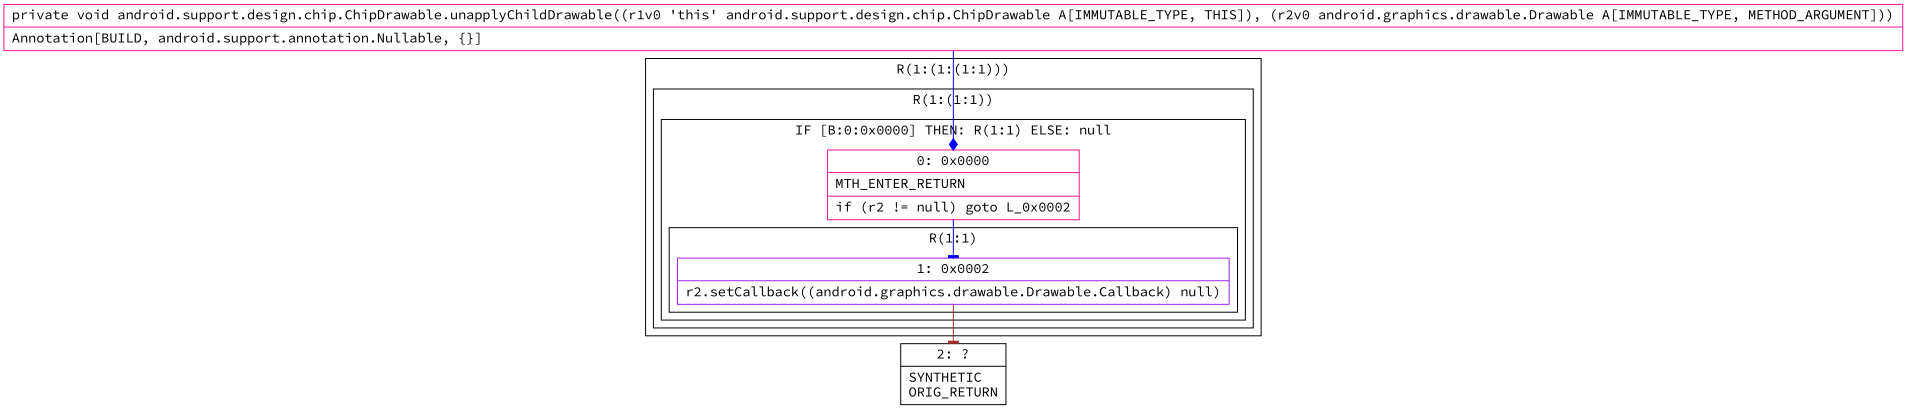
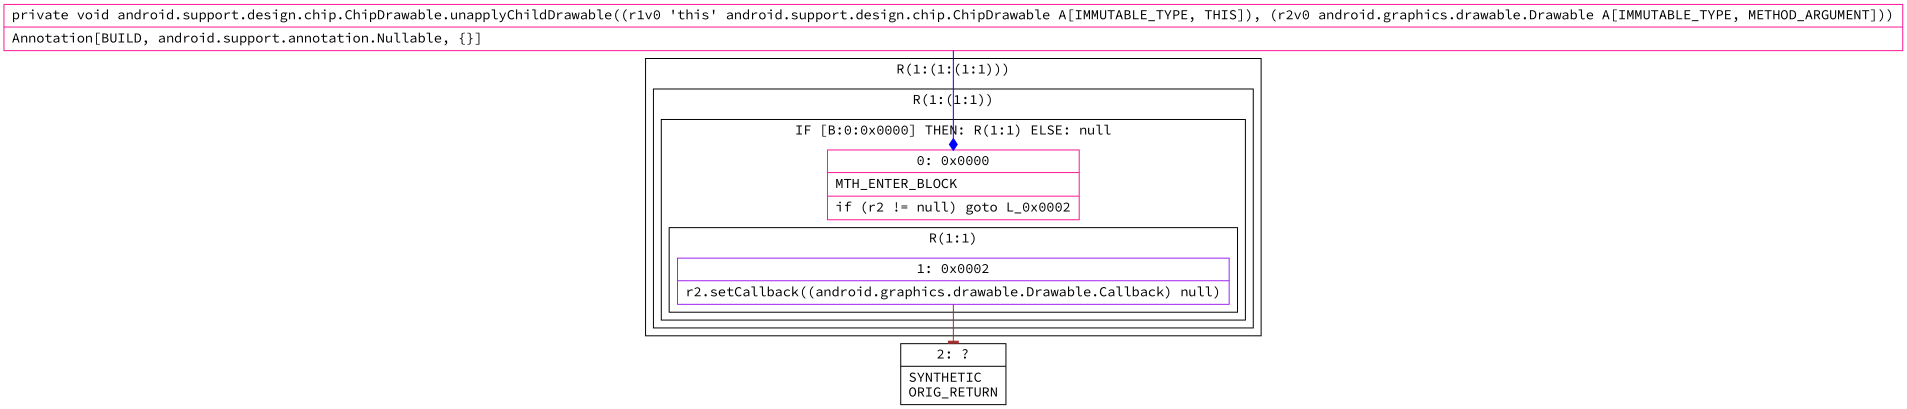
node "0: 0x0000": text "MTH_ENTER_RETURN" -> "MTH_ENTER_BLOCK"
edge "0: 0x0000" -> "1: 0x0002": removed
